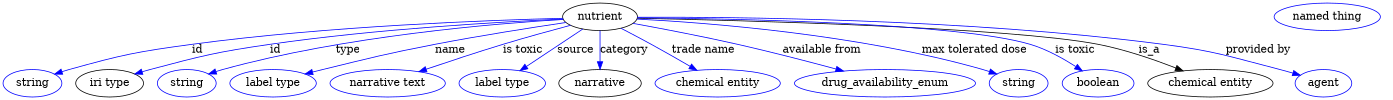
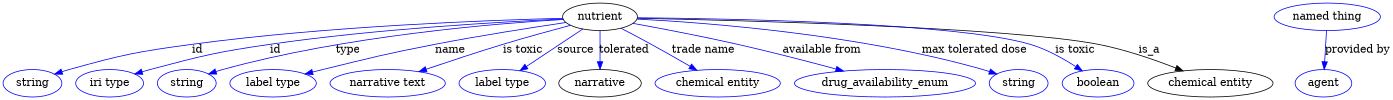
edge "nutrient" -> "agent": now "named thing" -> "agent"
edge "nutrient" -> "narrative": label "category" -> "tolerated"
node "iri type": color black -> blue
